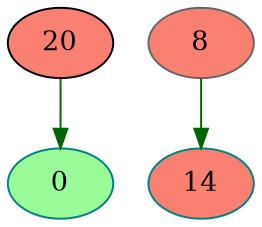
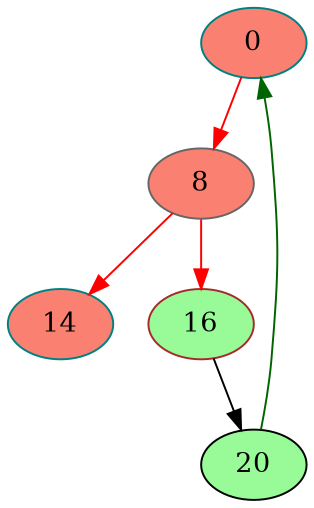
node "20": fillcolor salmon -> palegreen
edge "8" -> "14": color darkgreen -> red
edge "0" -> "8": added
node "0": fillcolor palegreen -> salmon
node "16": added
